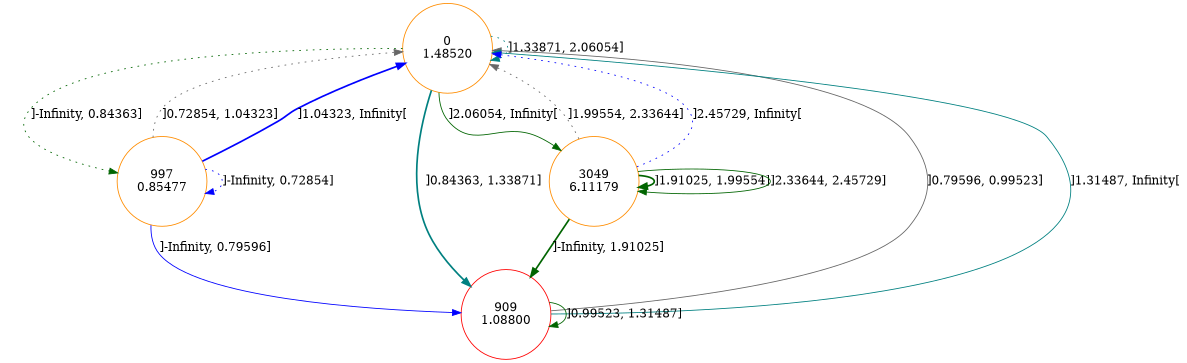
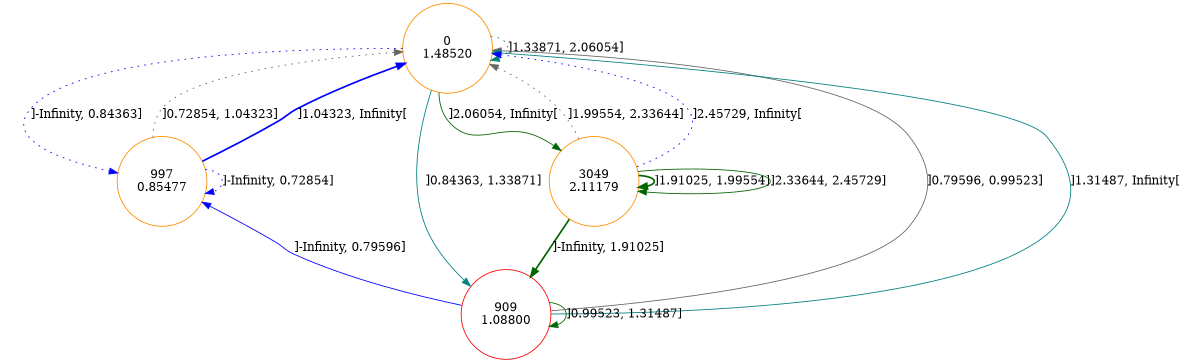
edge "0 1.48520" -> "997 0.85477": color darkgreen -> blue
node "3049 6.11179": label "3049 6.11179" -> "3049 2.11179"
edge "0 1.48520" -> "909 1.08800": style bold -> solid
edge "997 0.85477" -> "909 1.08800": reversed
